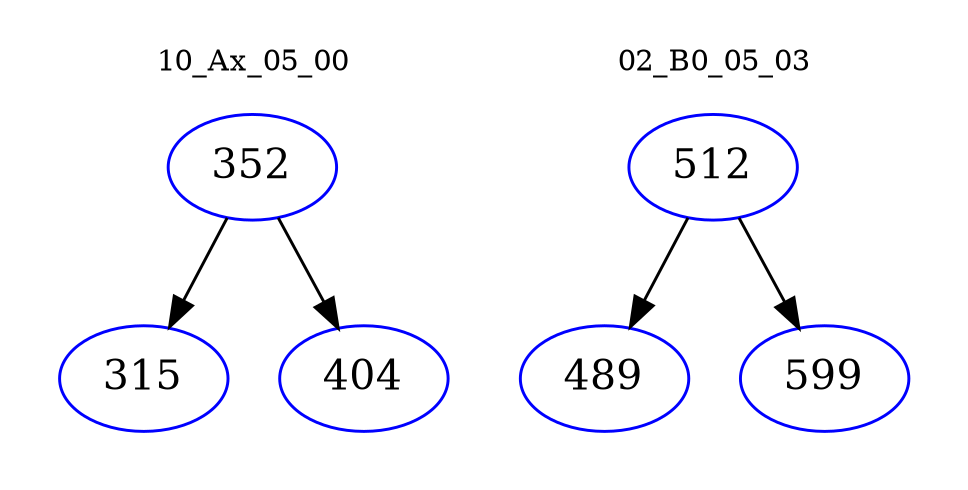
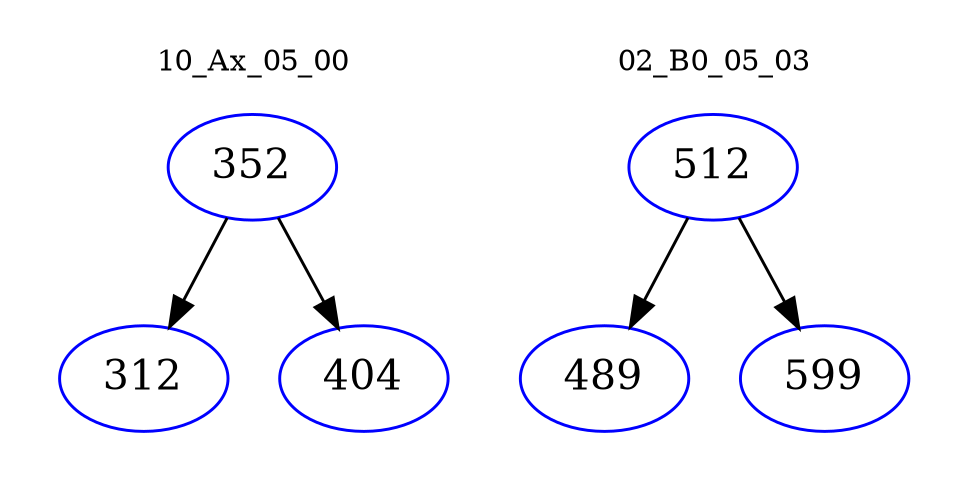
node "315": label "315" -> "312"
